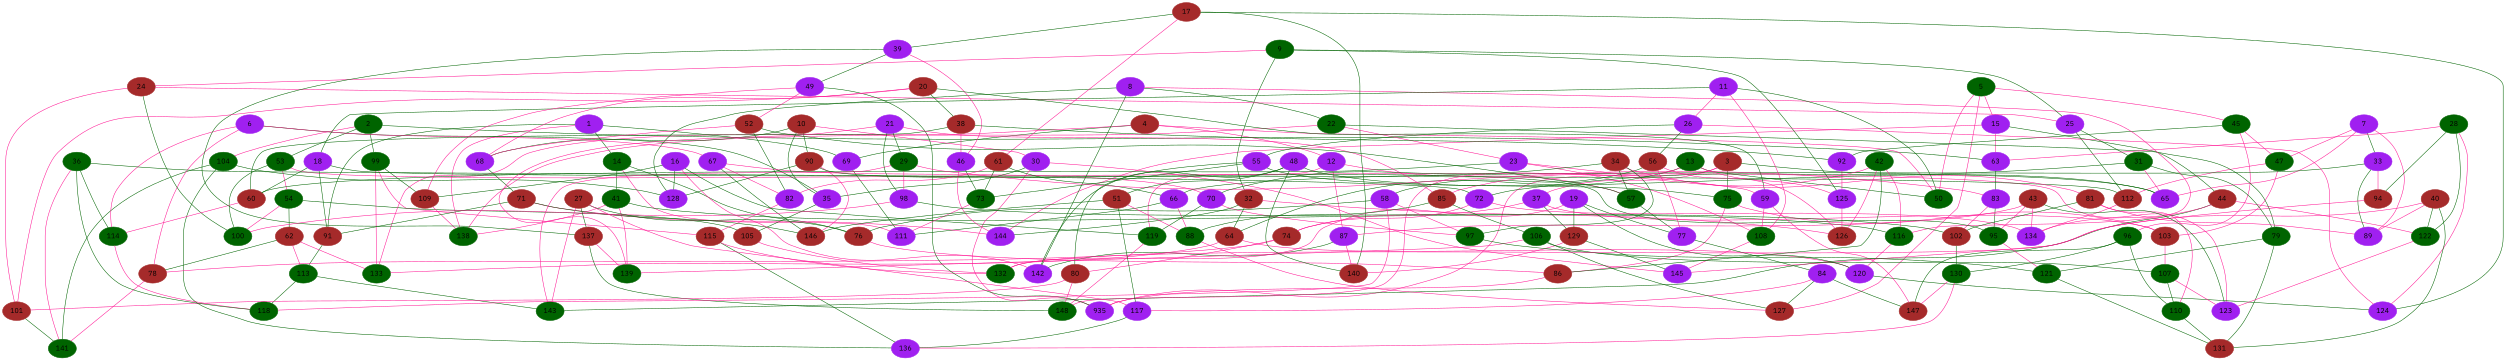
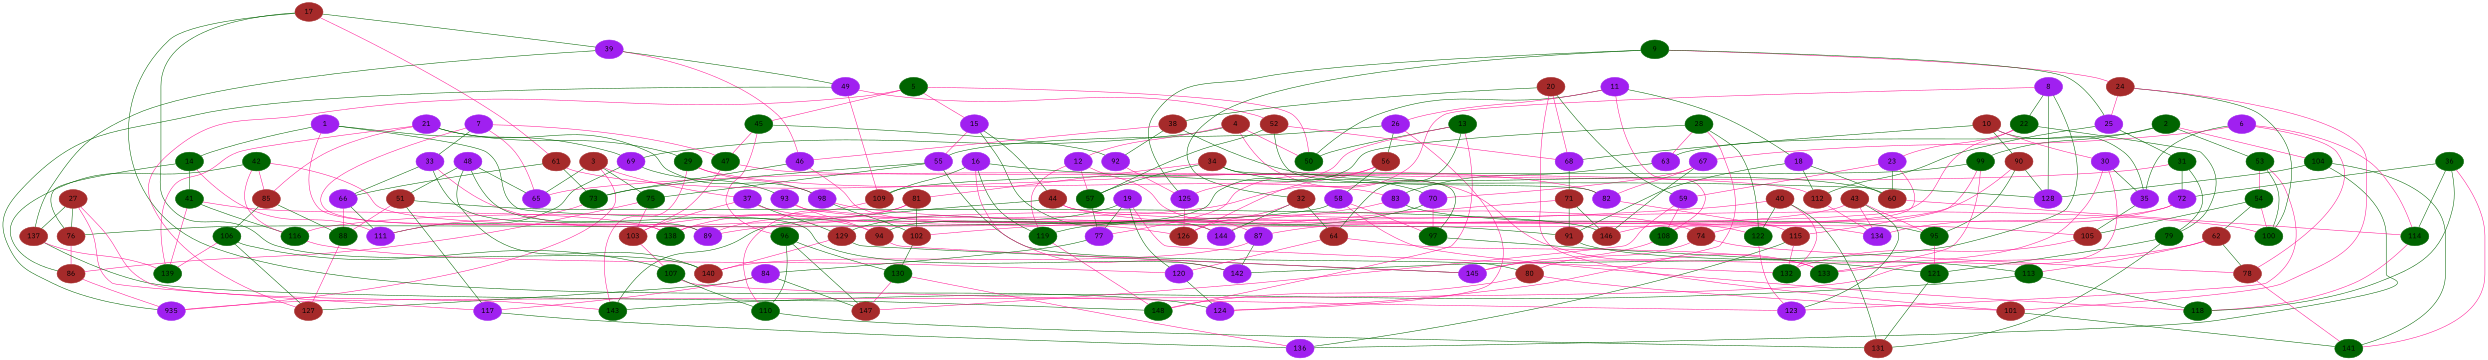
edge "15" -- "63": now "15" -- "55"
edge "15" -- "144": color deeppink -> darkgreen
node "93": added
